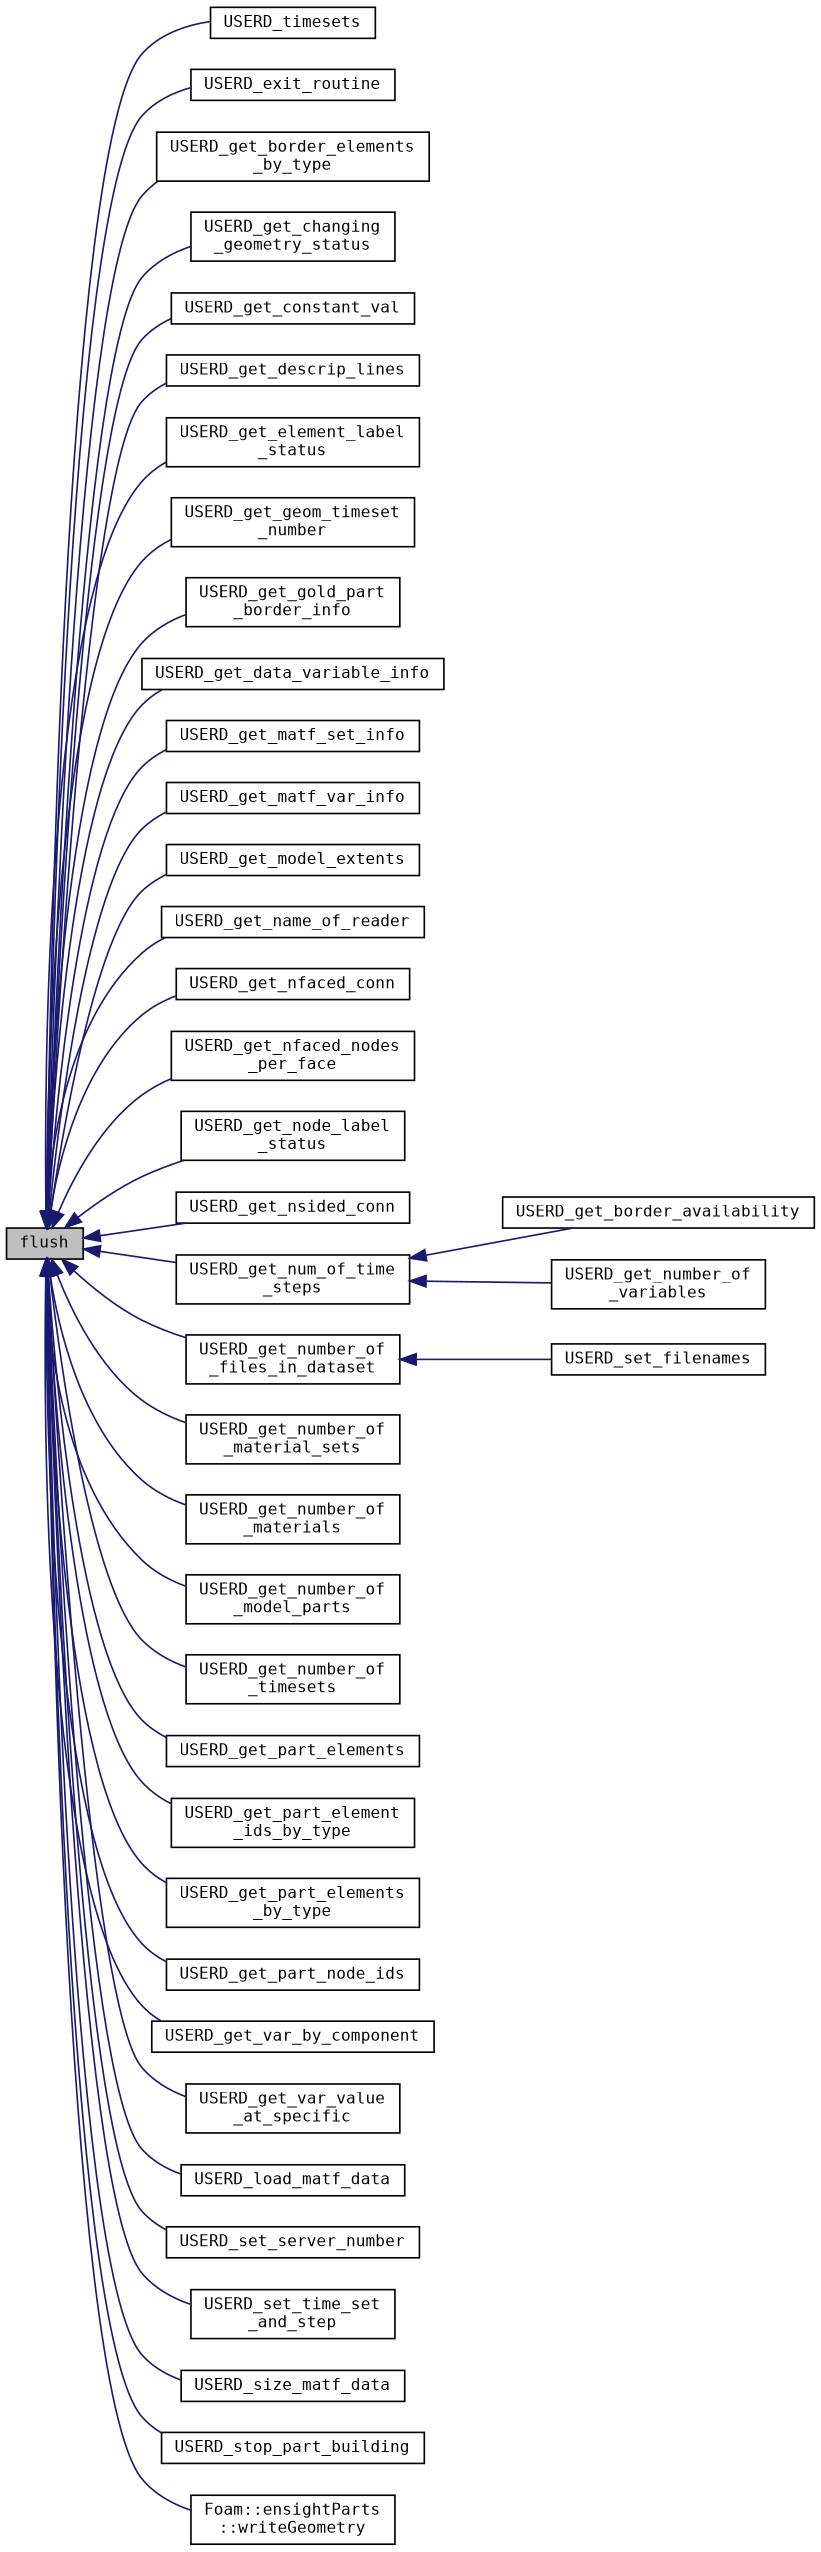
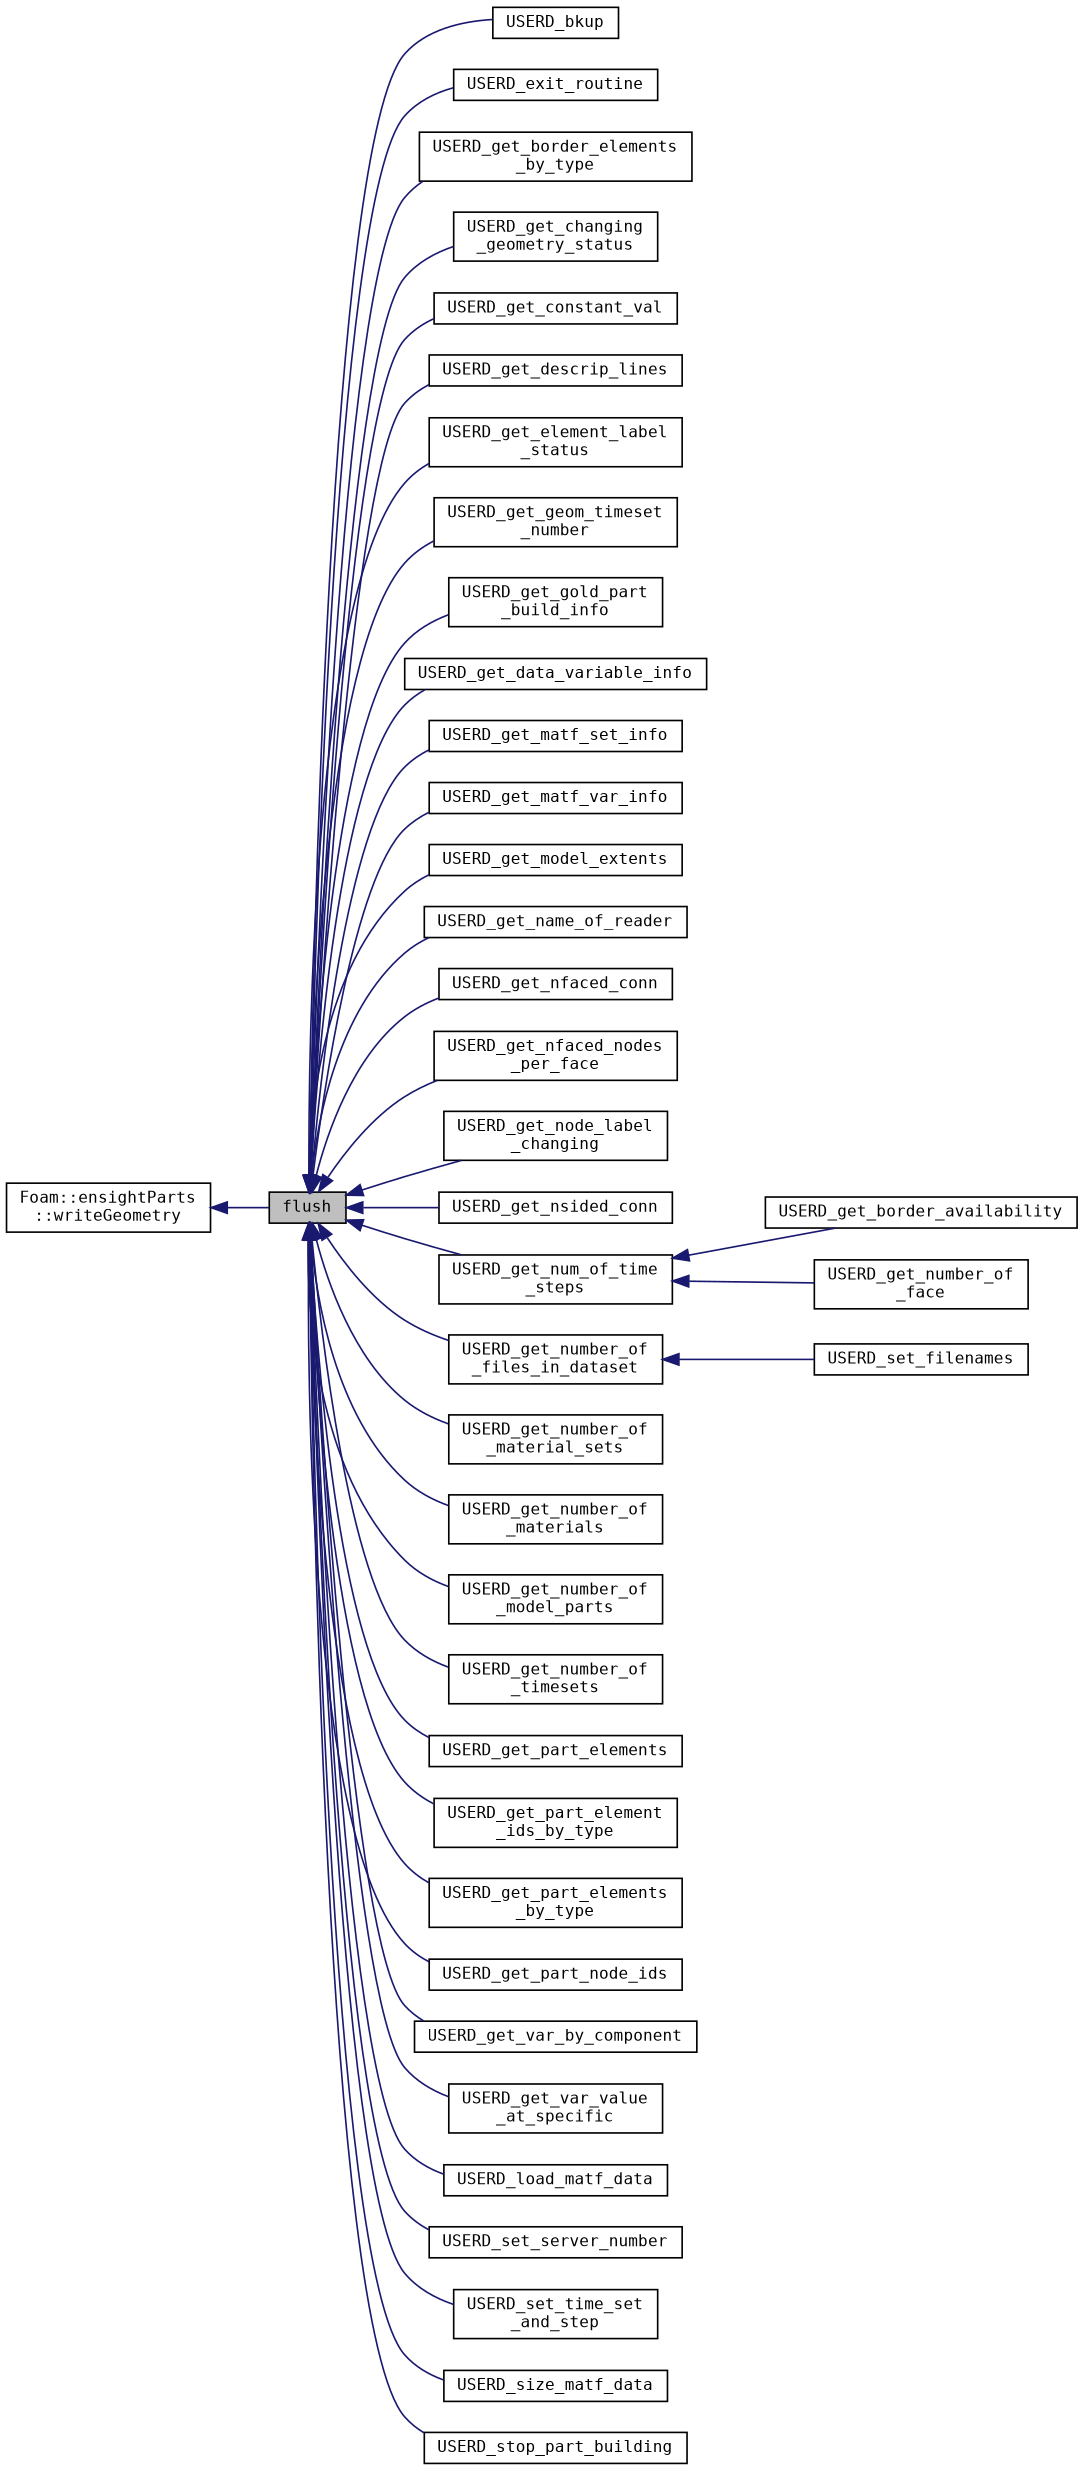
node "USERD_timesets": label "USERD_timesets" -> "USERD_bkup"
node "USERD_get_gold_part _border_info": label "USERD_get_gold_part _border_info" -> "USERD_get_gold_part _build_info"
node "USERD_get_node_label _status": label "USERD_get_node_label _status" -> "USERD_get_node_label _changing"
node "USERD_get_number_of _variables": label "USERD_get_number_of _variables" -> "USERD_get_number_of _face"
edge "Foam::ensightParts ::writeGeometry" -> "flush": reversed
